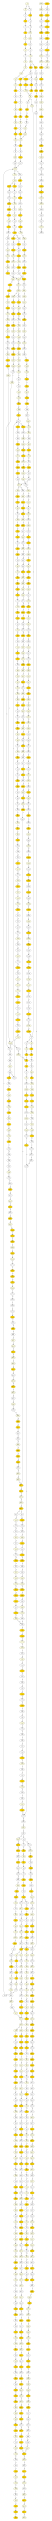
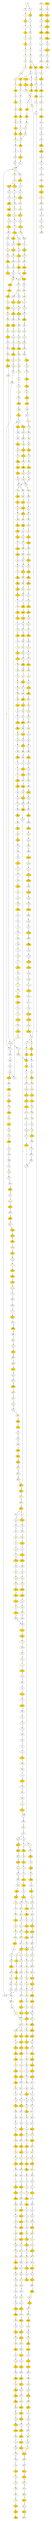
node "S1132": fillcolor white -> gold
